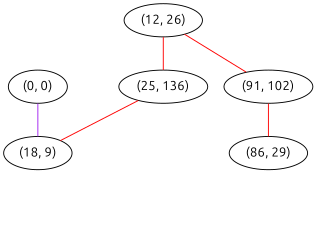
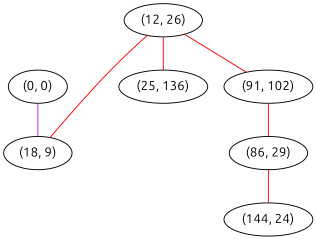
edge "(25, 136)" -- "(18, 9)": now "(12, 26)" -- "(18, 9)"
node "(144, 24)": added
